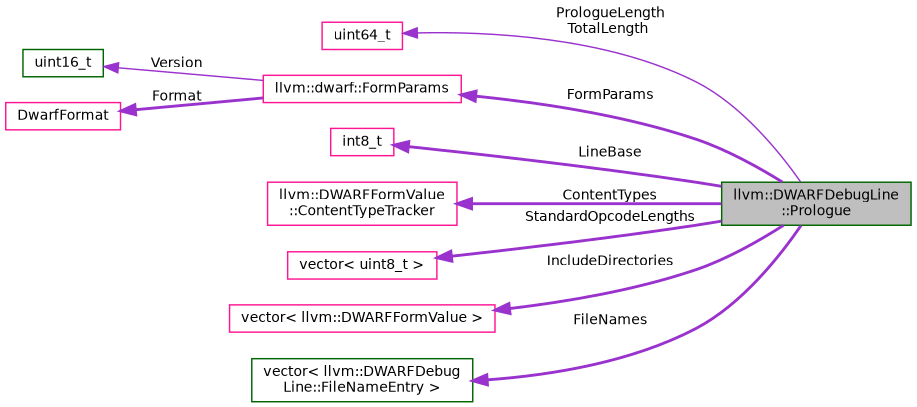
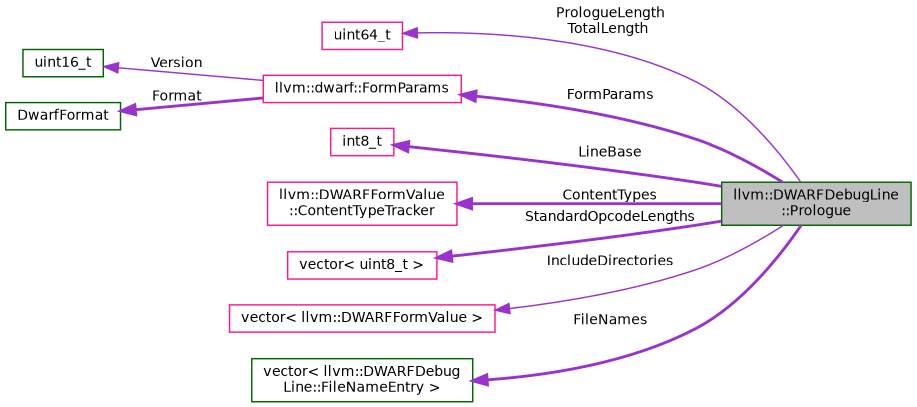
node "DwarfFormat": color deeppink -> darkgreen
edge "llvm::DWARFDebugLine ::Prologue" -> "vector< llvm::DWARFFormValue >": style bold -> solid
